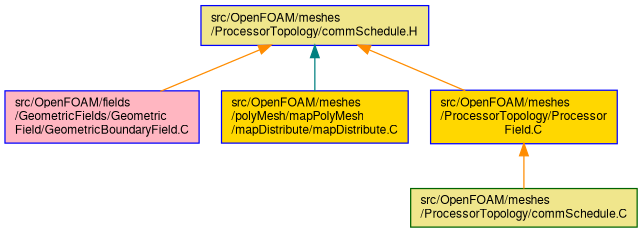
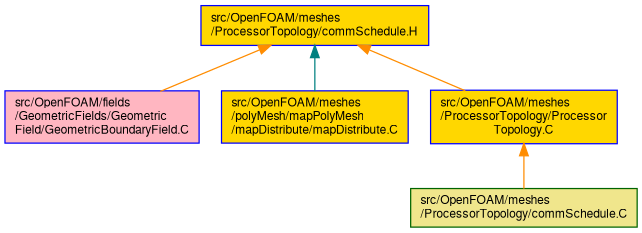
node "src/OpenFOAM/meshes /ProcessorTopology/commSchedule.H": fillcolor khaki -> gold
node "src/OpenFOAM/meshes /ProcessorTopology/Processor Field.C": label "src/OpenFOAM/meshes /ProcessorTopology/Processor Field.C" -> "src/OpenFOAM/meshes /ProcessorTopology/Processor Topology.C"
